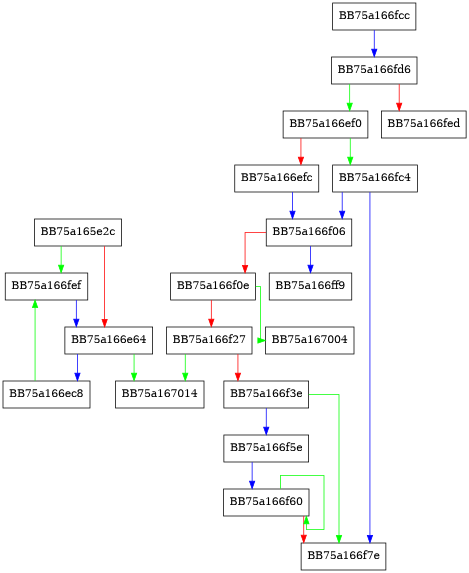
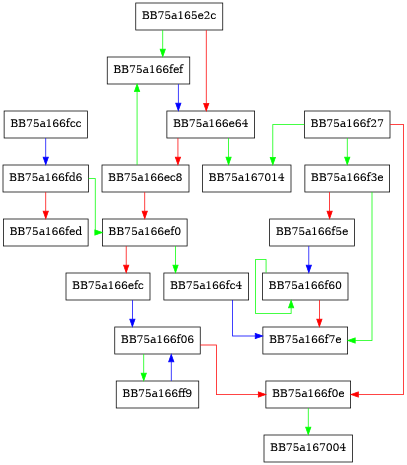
edge "BB75a166ec8" -> "BB75a166ef0": added
edge "BB75a166fc4" -> "BB75a166f06": now "BB75a166ff9" -> "BB75a166f06"
edge "BB75a166f06" -> "BB75a166ff9": color blue -> green
edge "BB75a166f0e" -> "BB75a166f27": reversed
edge "BB75a166e64" -> "BB75a166ec8": color blue -> red
edge "BB75a166f27" -> "BB75a166f3e": color red -> green
edge "BB75a166f3e" -> "BB75a166f5e": color blue -> red
